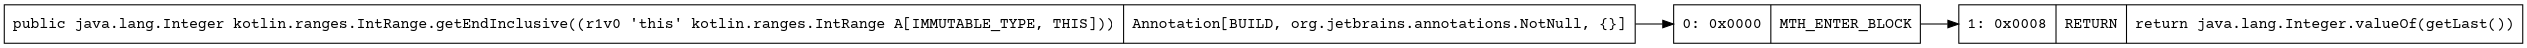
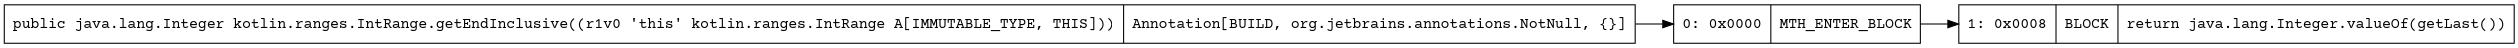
node "1: 0x0008": text "RETURN" -> "BLOCK"
